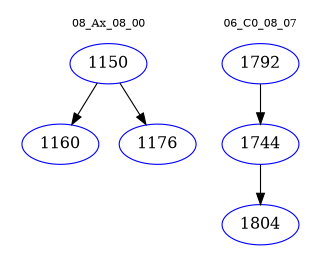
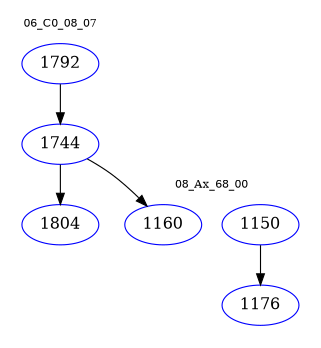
cluster "08_Ax_08_00": label "08_Ax_08_00" -> "08_Ax_68_00"
edge "1150" -> "1160": now "1744" -> "1160"
